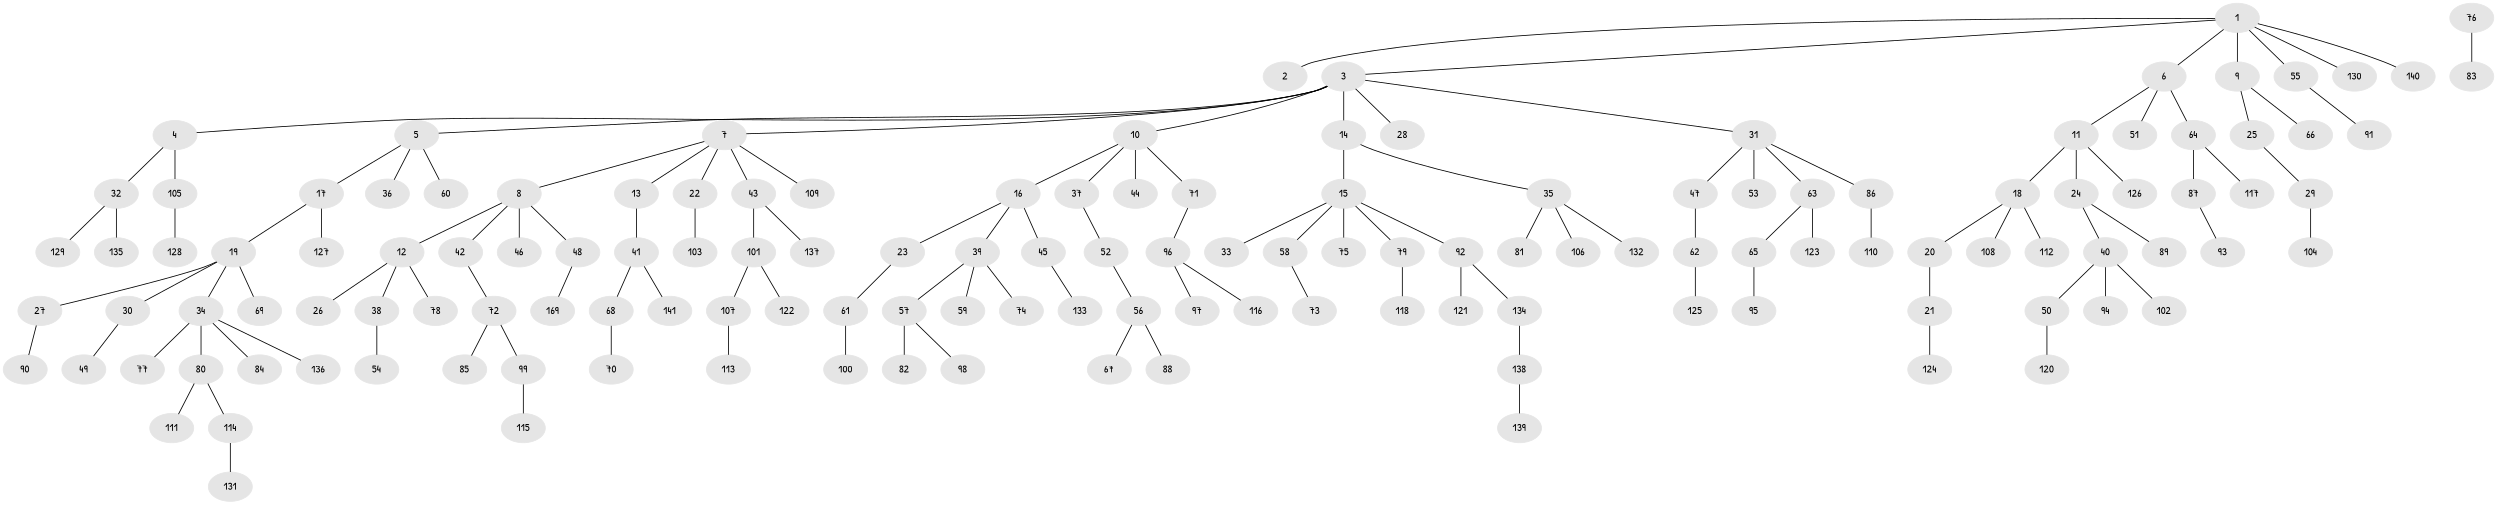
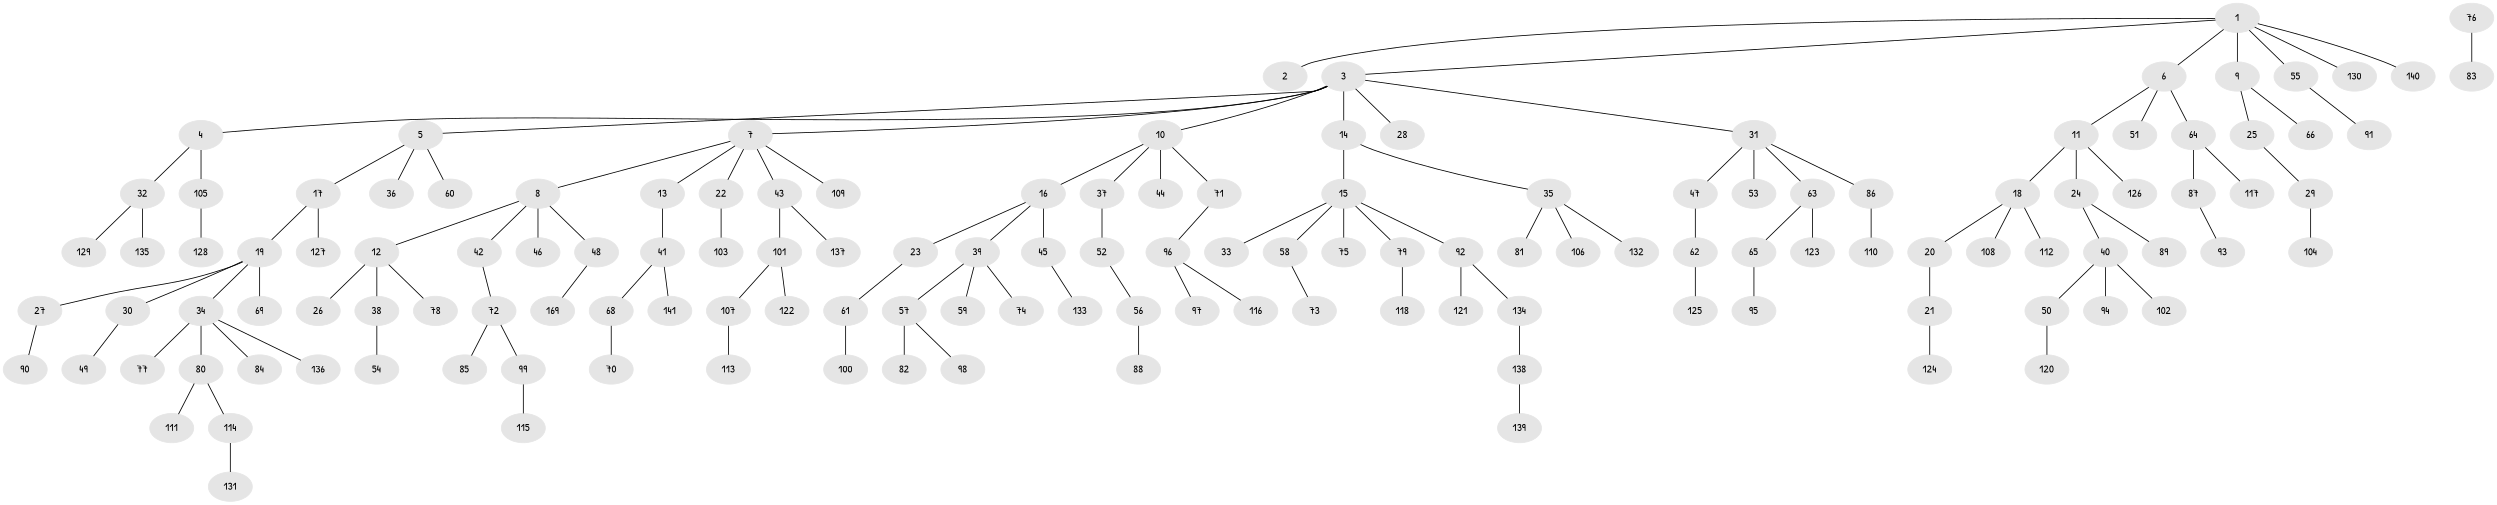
node "67": removed
